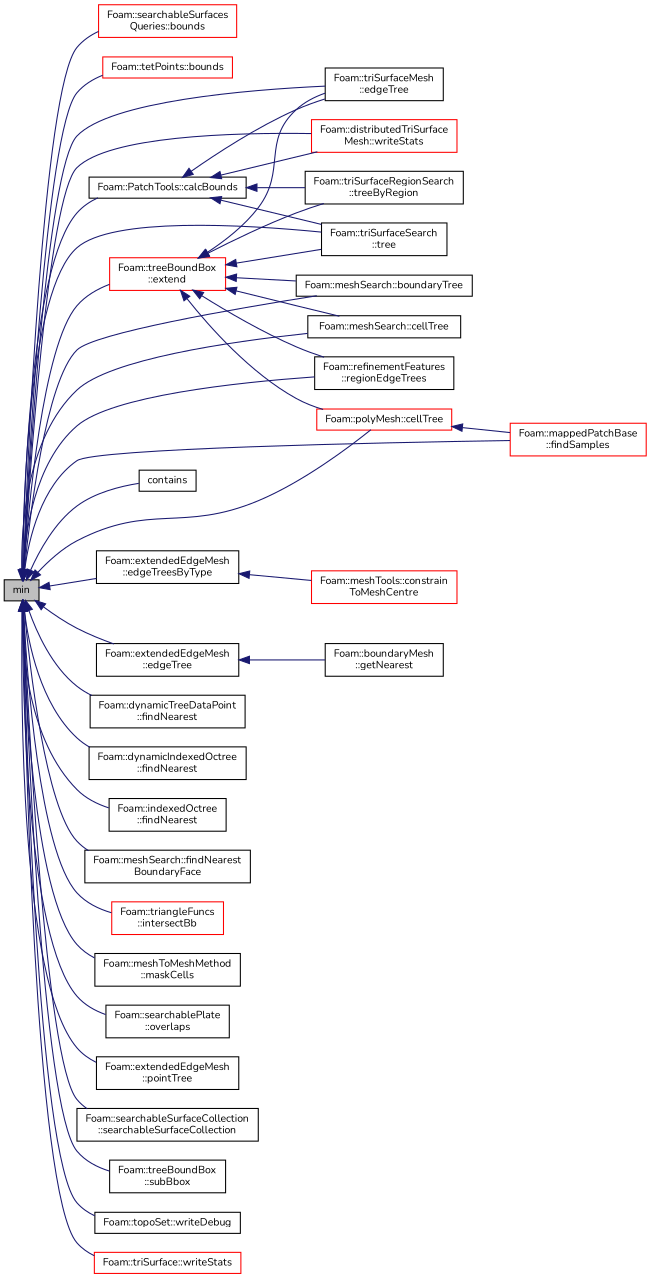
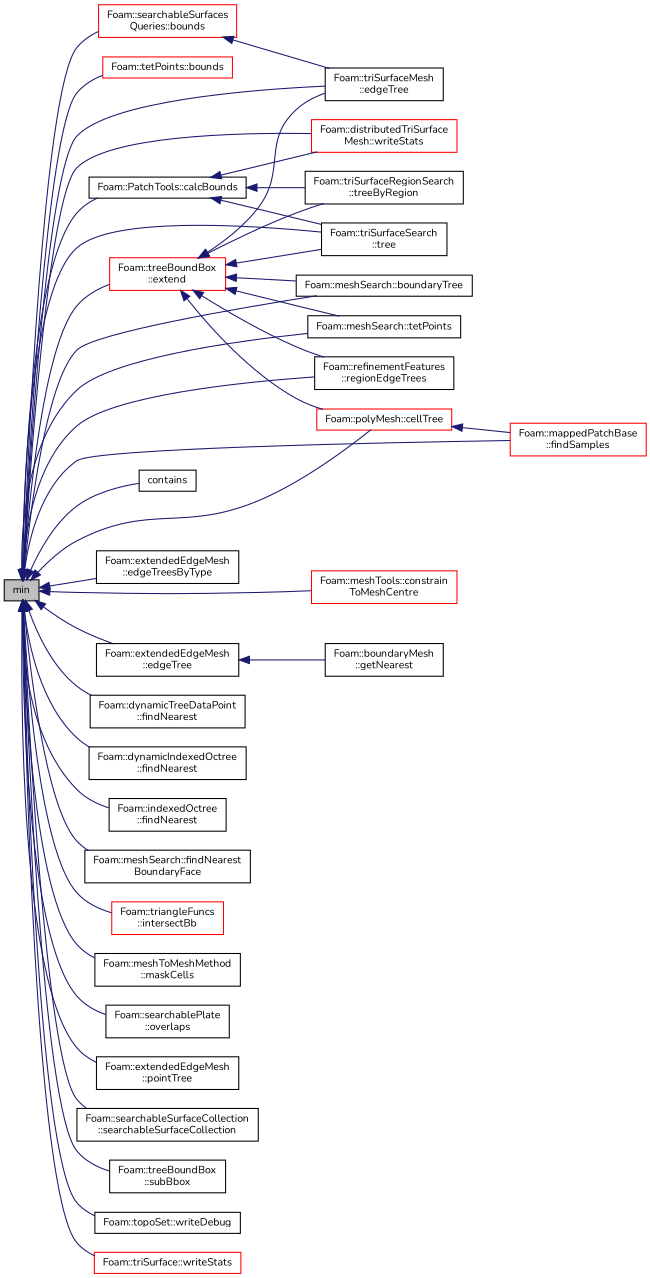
edge "Foam::triSurfaceMesh ::edgeTree" -> "Foam::PatchTools::calcBounds": now "Foam::triSurfaceMesh ::edgeTree" -> "Foam::searchableSurfaces Queries::bounds"
node "Foam::meshSearch::cellTree": label "Foam::meshSearch::cellTree" -> "Foam::meshSearch::tetPoints"
edge "Foam::meshTools::constrain ToMeshCentre" -> "Foam::extendedEdgeMesh ::edgeTreesByType": now "Foam::meshTools::constrain ToMeshCentre" -> "min"
